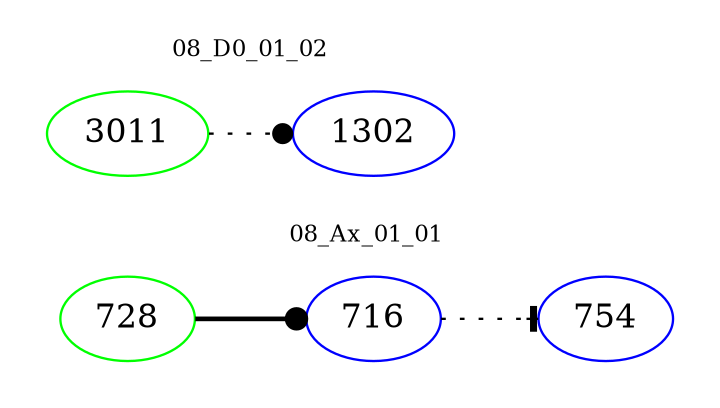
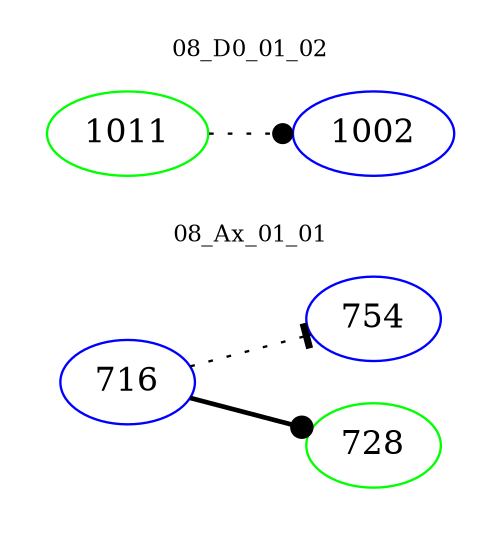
node "3011": label "3011" -> "1011"
node "1302": label "1302" -> "1002"
edge "728" -> "716": reversed
